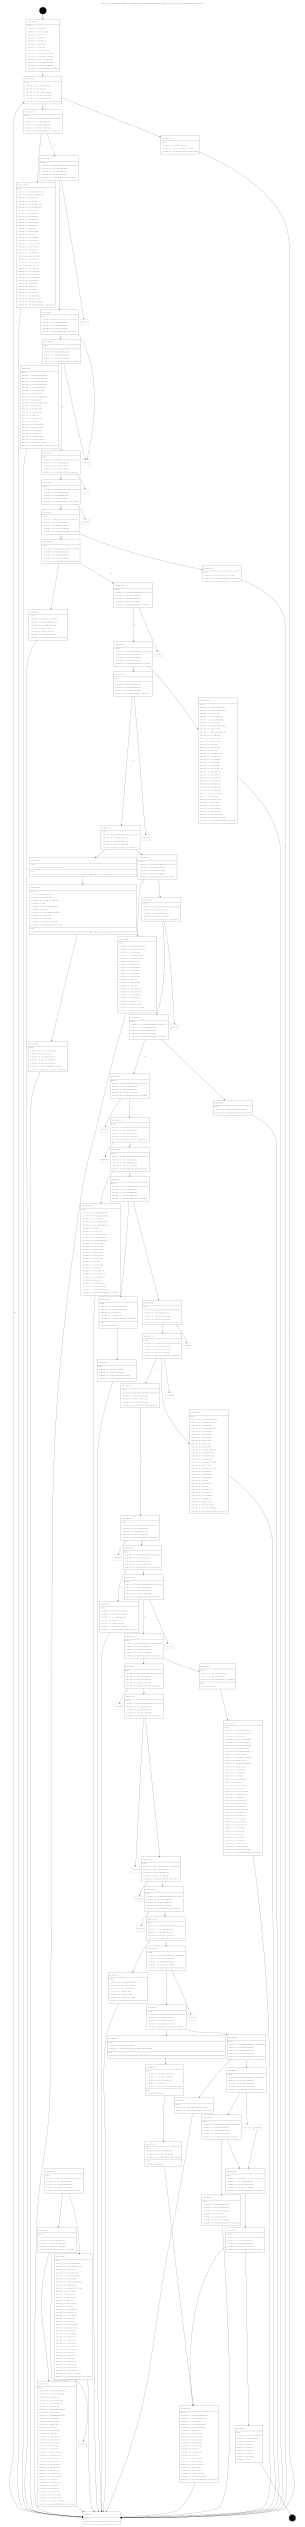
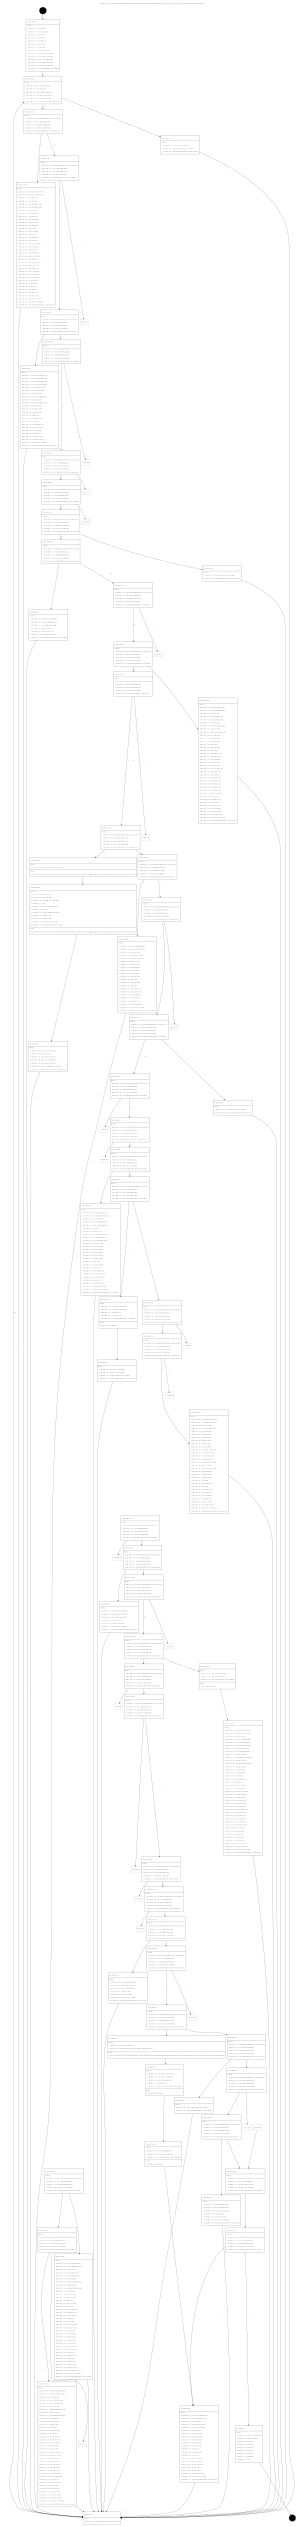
edge "0x4012eb [25]" -> "0x401deb": now "0x4012eb [25]" -> "0x401f8e [94]"
node "0x4014c6 [25]": removed
